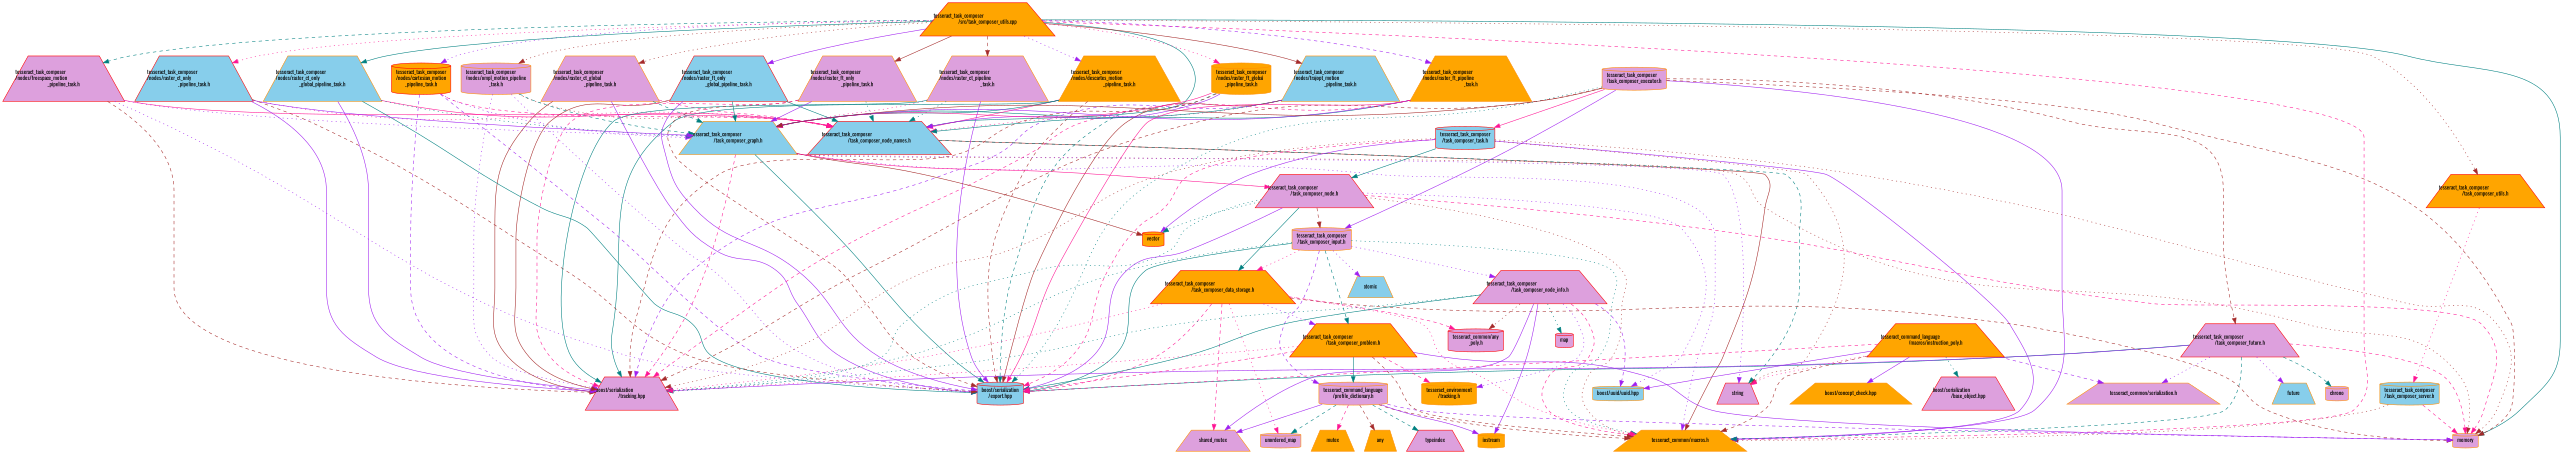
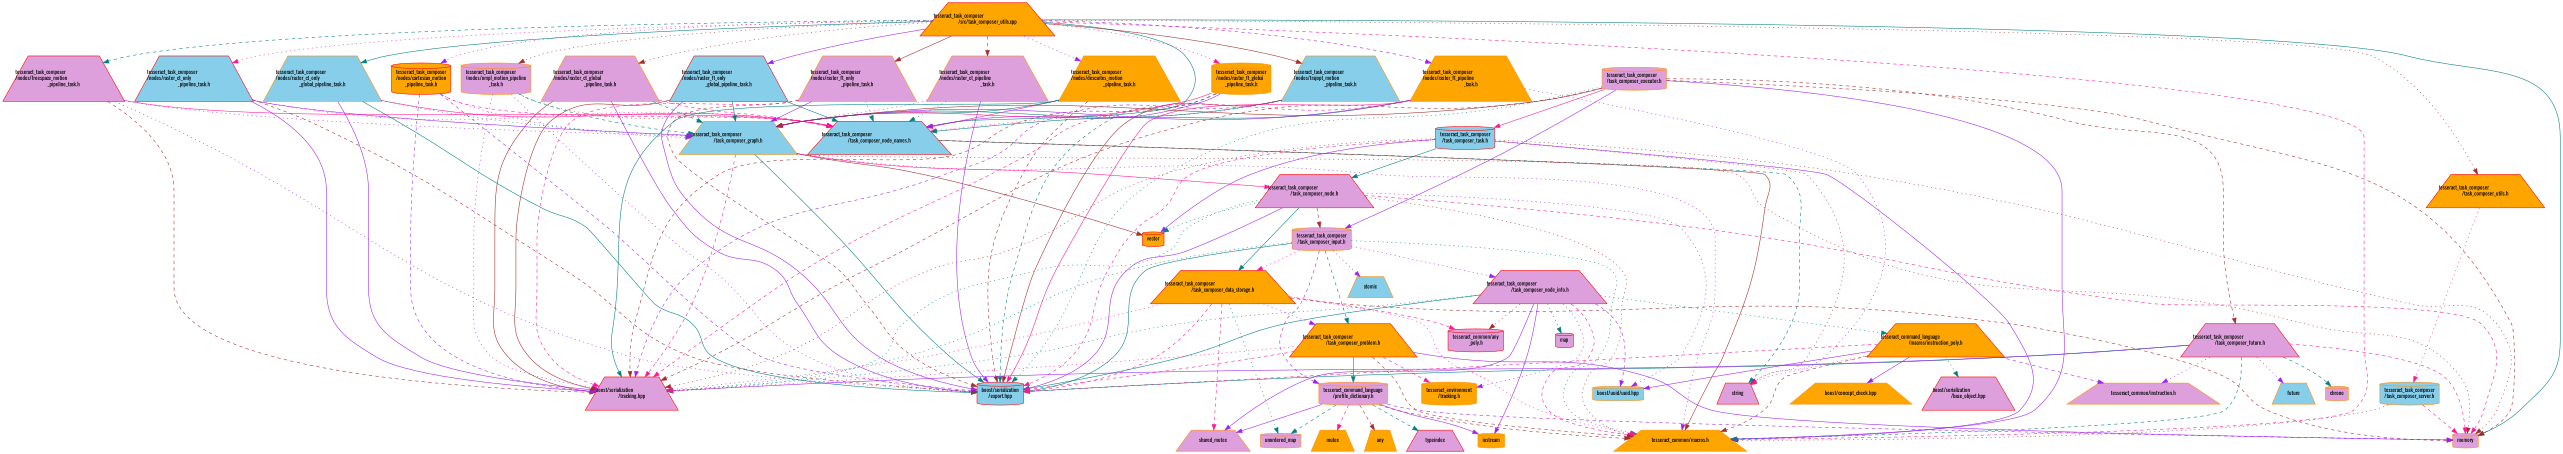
edge "tesseract_task_composer /nodes/raster_ct_pipeline _task.h" -> "boost/serialization /tracking.hpp": removed
edge "tesseract_task_composer /task_composer_graph.h" -> "string": now "tesseract_task_composer /nodes/raster_ft_pipeline _task.h" -> "string"
edge "tesseract_task_composer /task_composer_node_info.h" -> "tesseract_command_language /macros/instruction_poly.h": added
edge "tesseract_task_composer /task_composer_data_storage.h" -> "unordered_map": color deeppink -> teal
node "tesseract_common/serialization.h": label "tesseract_common/serialization.h" -> "tesseract_common/instruction.h"
